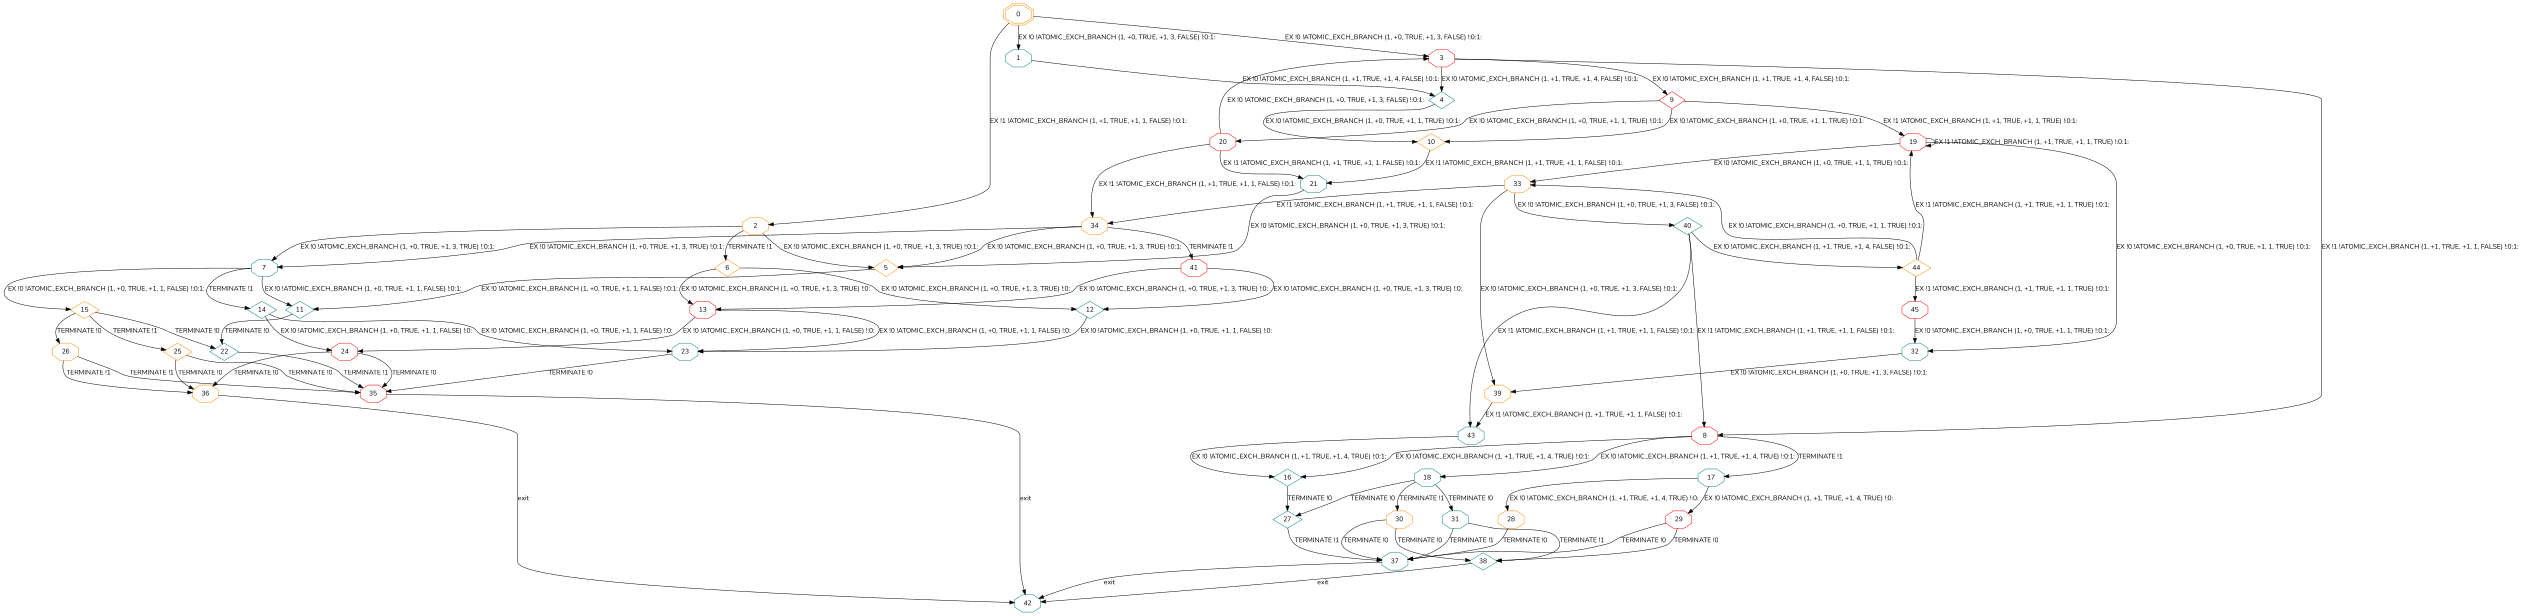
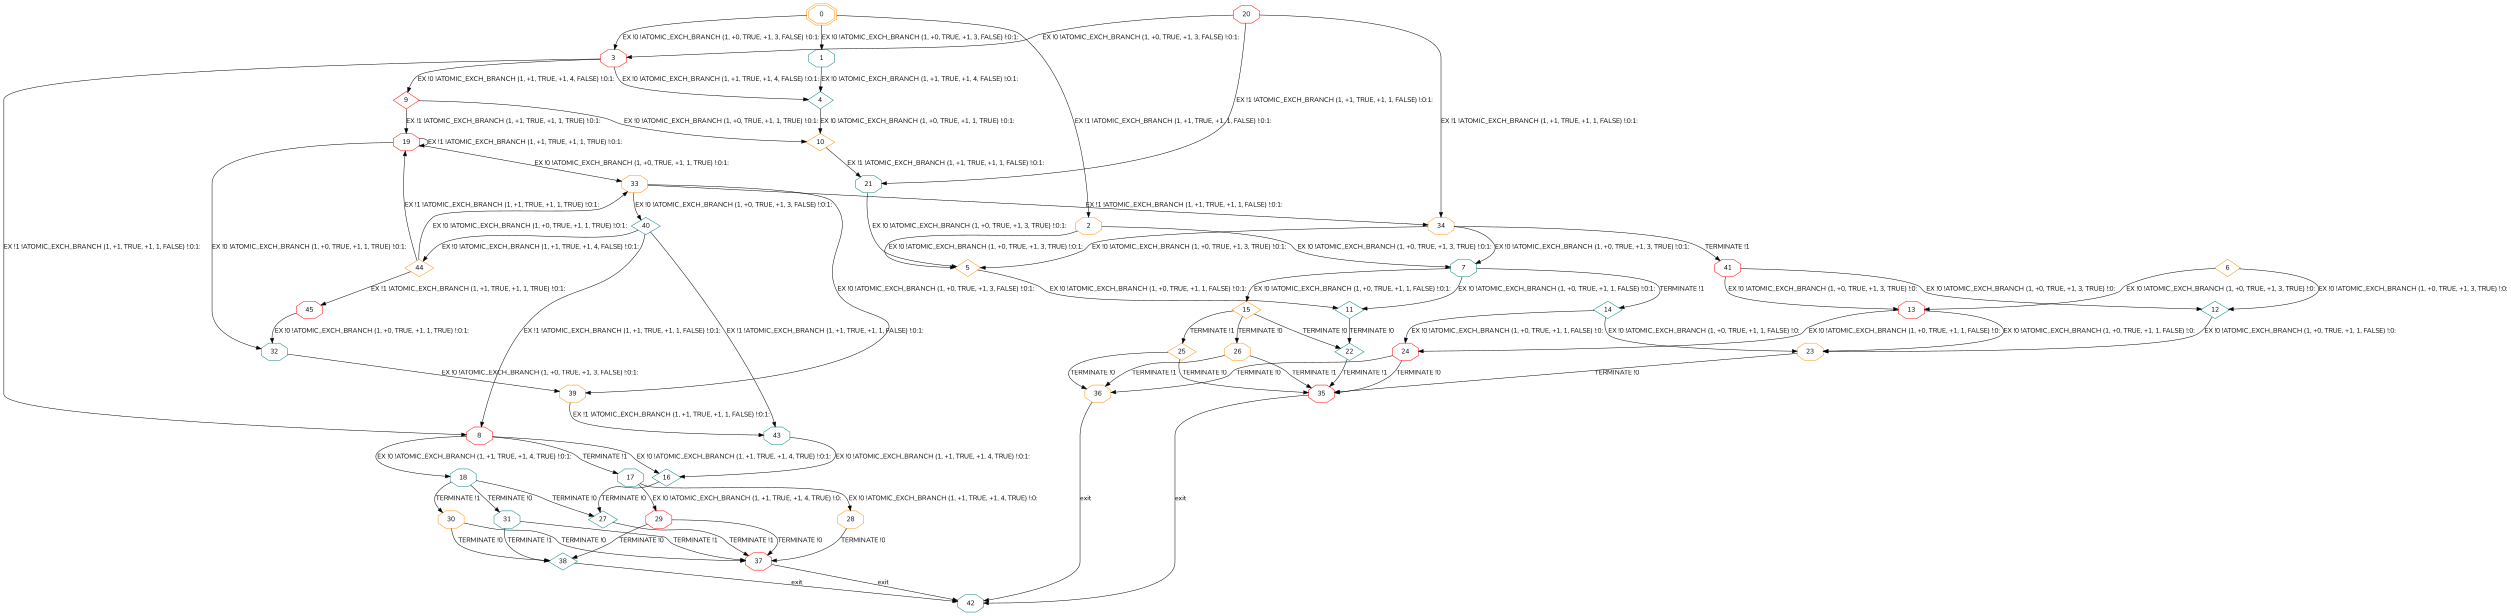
edge "9" -> "20": removed, label "EX !0 !ATOMIC_EXCH_BRANCH (1, +0, TRUE, +1, 1, TRUE) !:0:1:"
edge "2" -> "6": removed, label "TERMINATE !1"
node "23": color teal -> darkorange
node "37": color teal -> red
